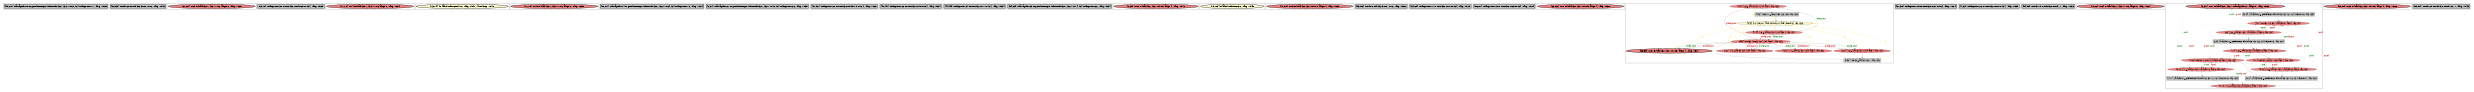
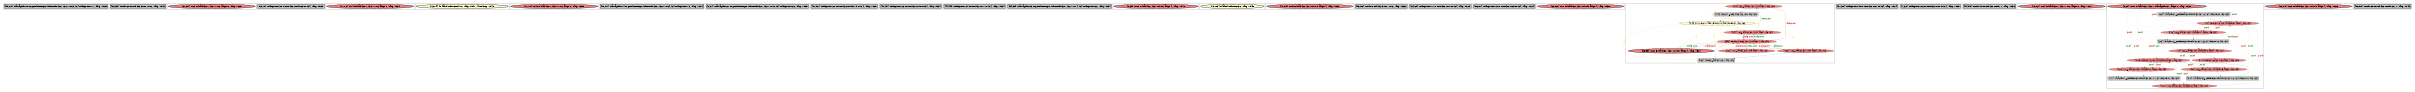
node "[43/46]  %77 = load i32, i32* %j109, align 4, !dbg !1536": removed
